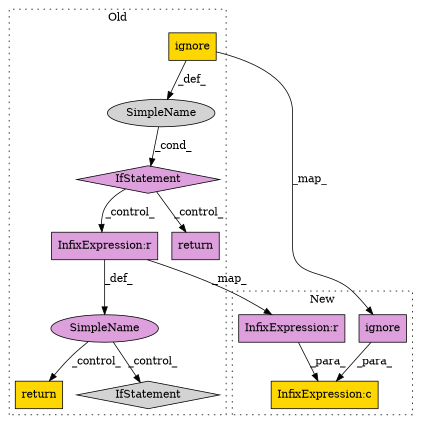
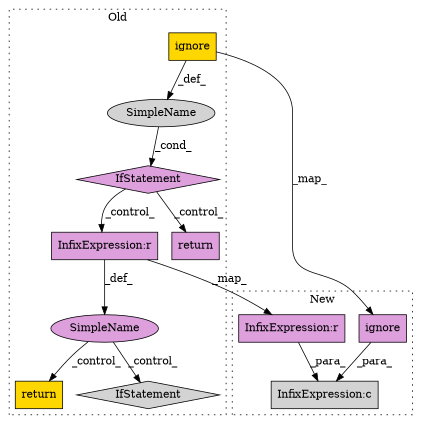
node "InfixExpression:c": fillcolor gold -> lightgrey
